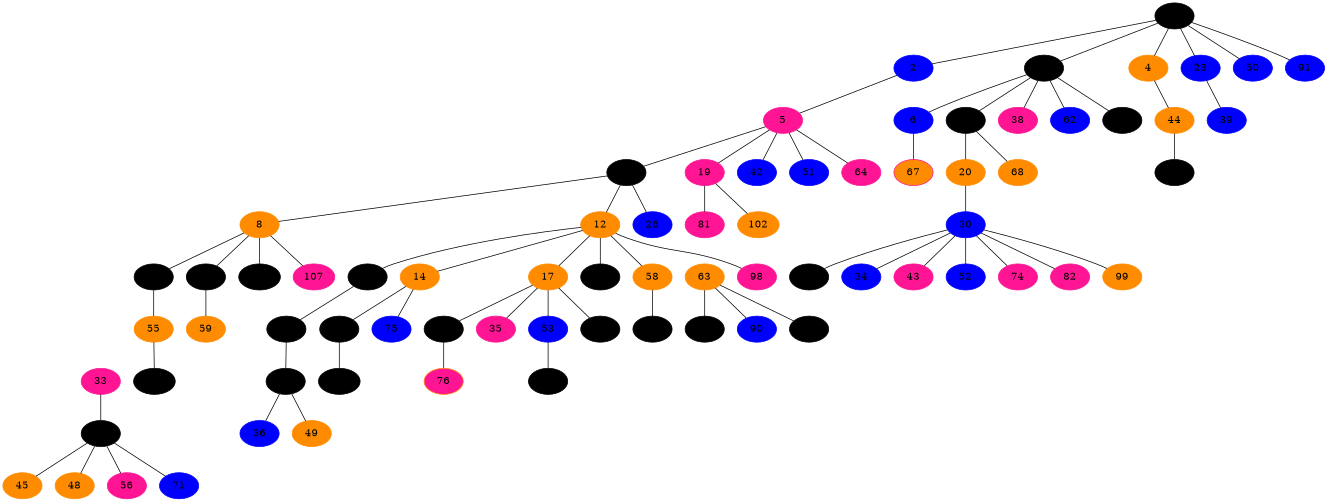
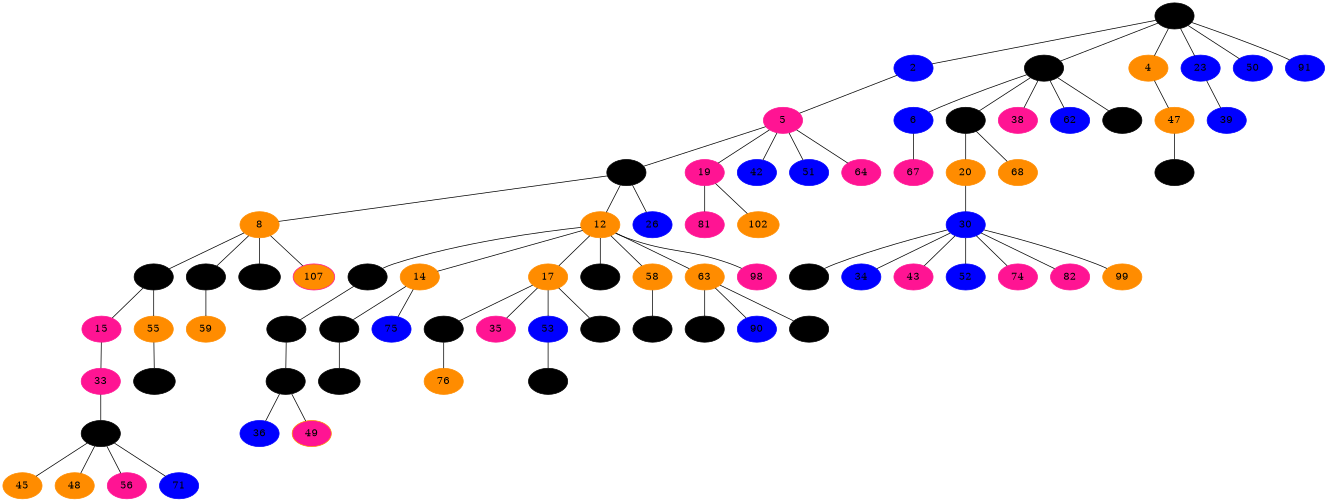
node "44": label "44" -> "47"
node "67": fillcolor darkorange -> deeppink
edge "12" -- "63": added
node "107": fillcolor deeppink -> darkorange
node "15": added
node "76": fillcolor deeppink -> darkorange
node "49": fillcolor darkorange -> deeppink
